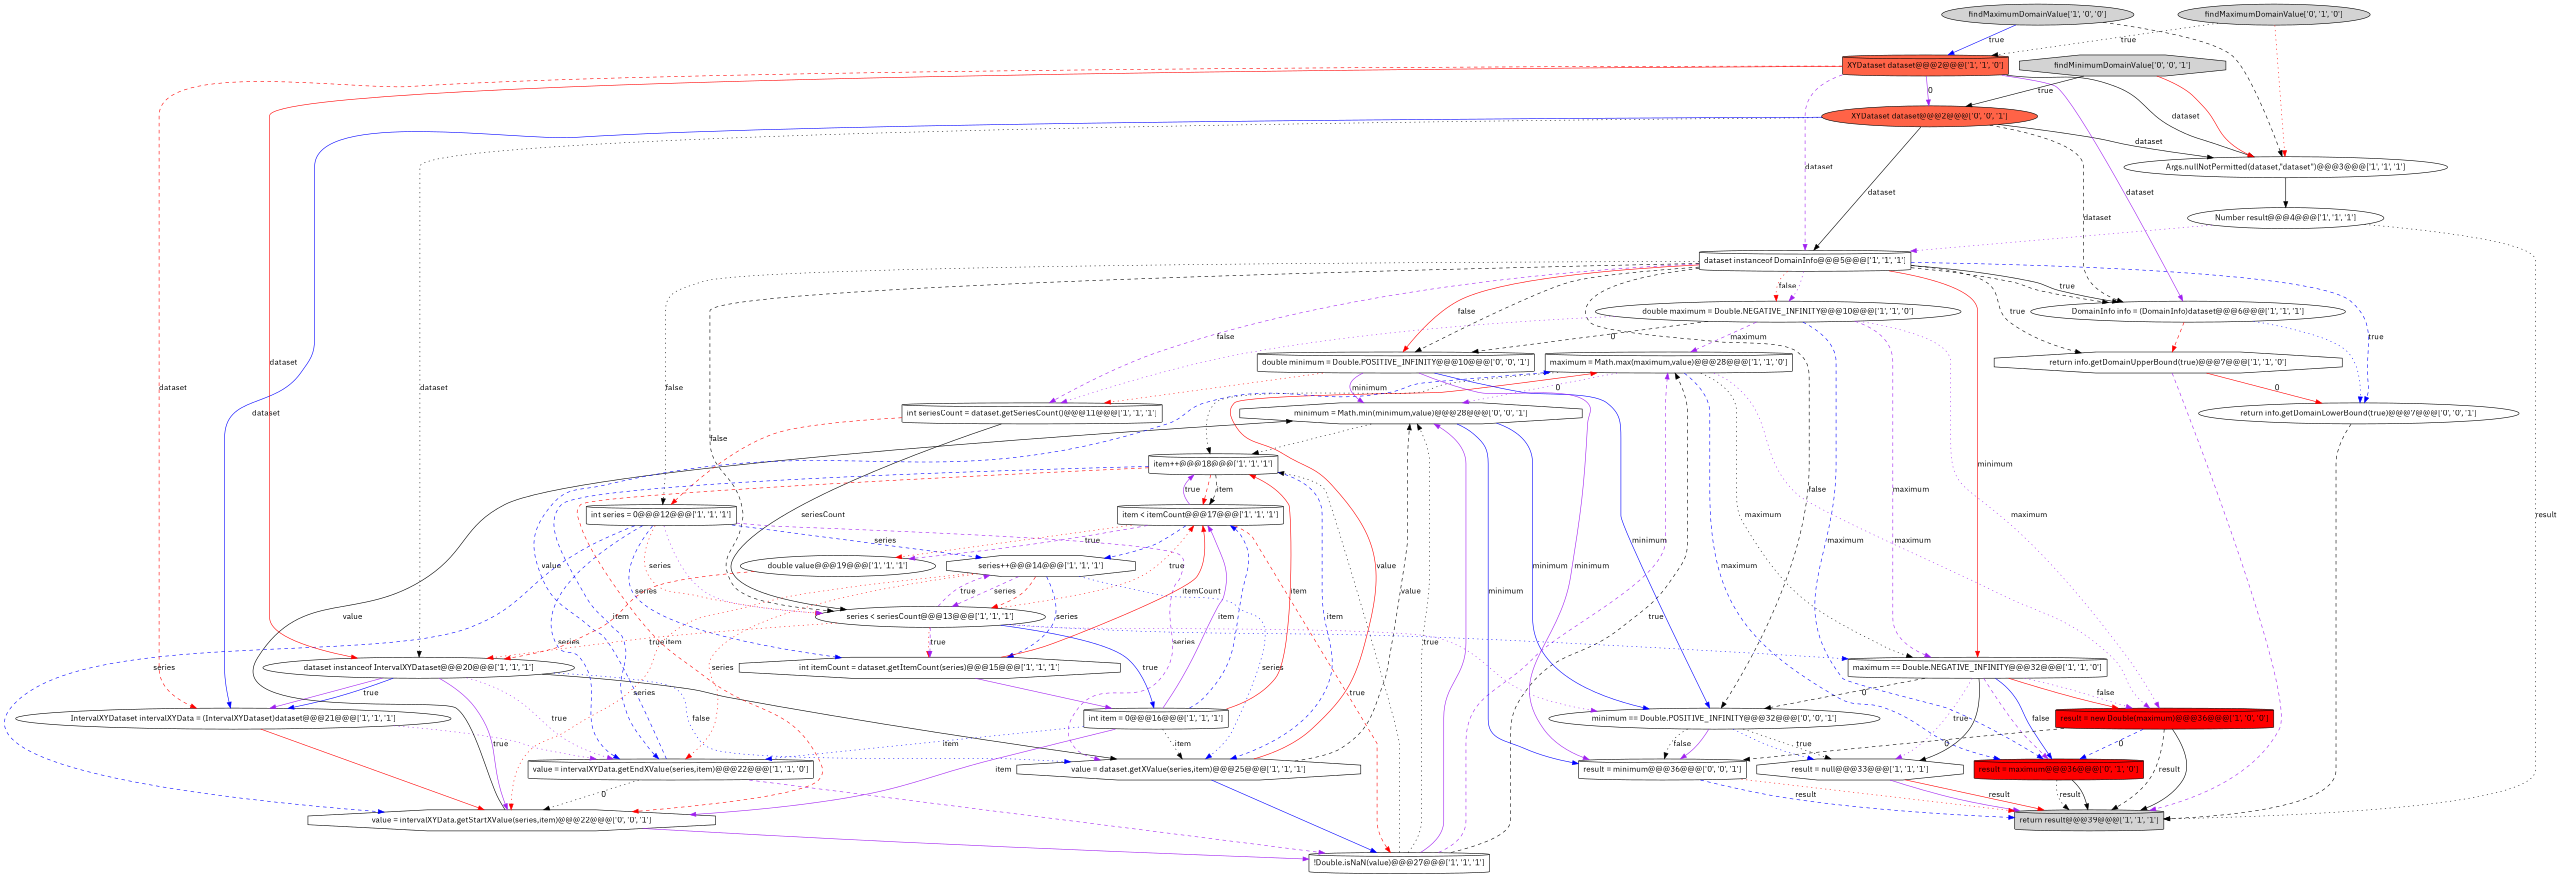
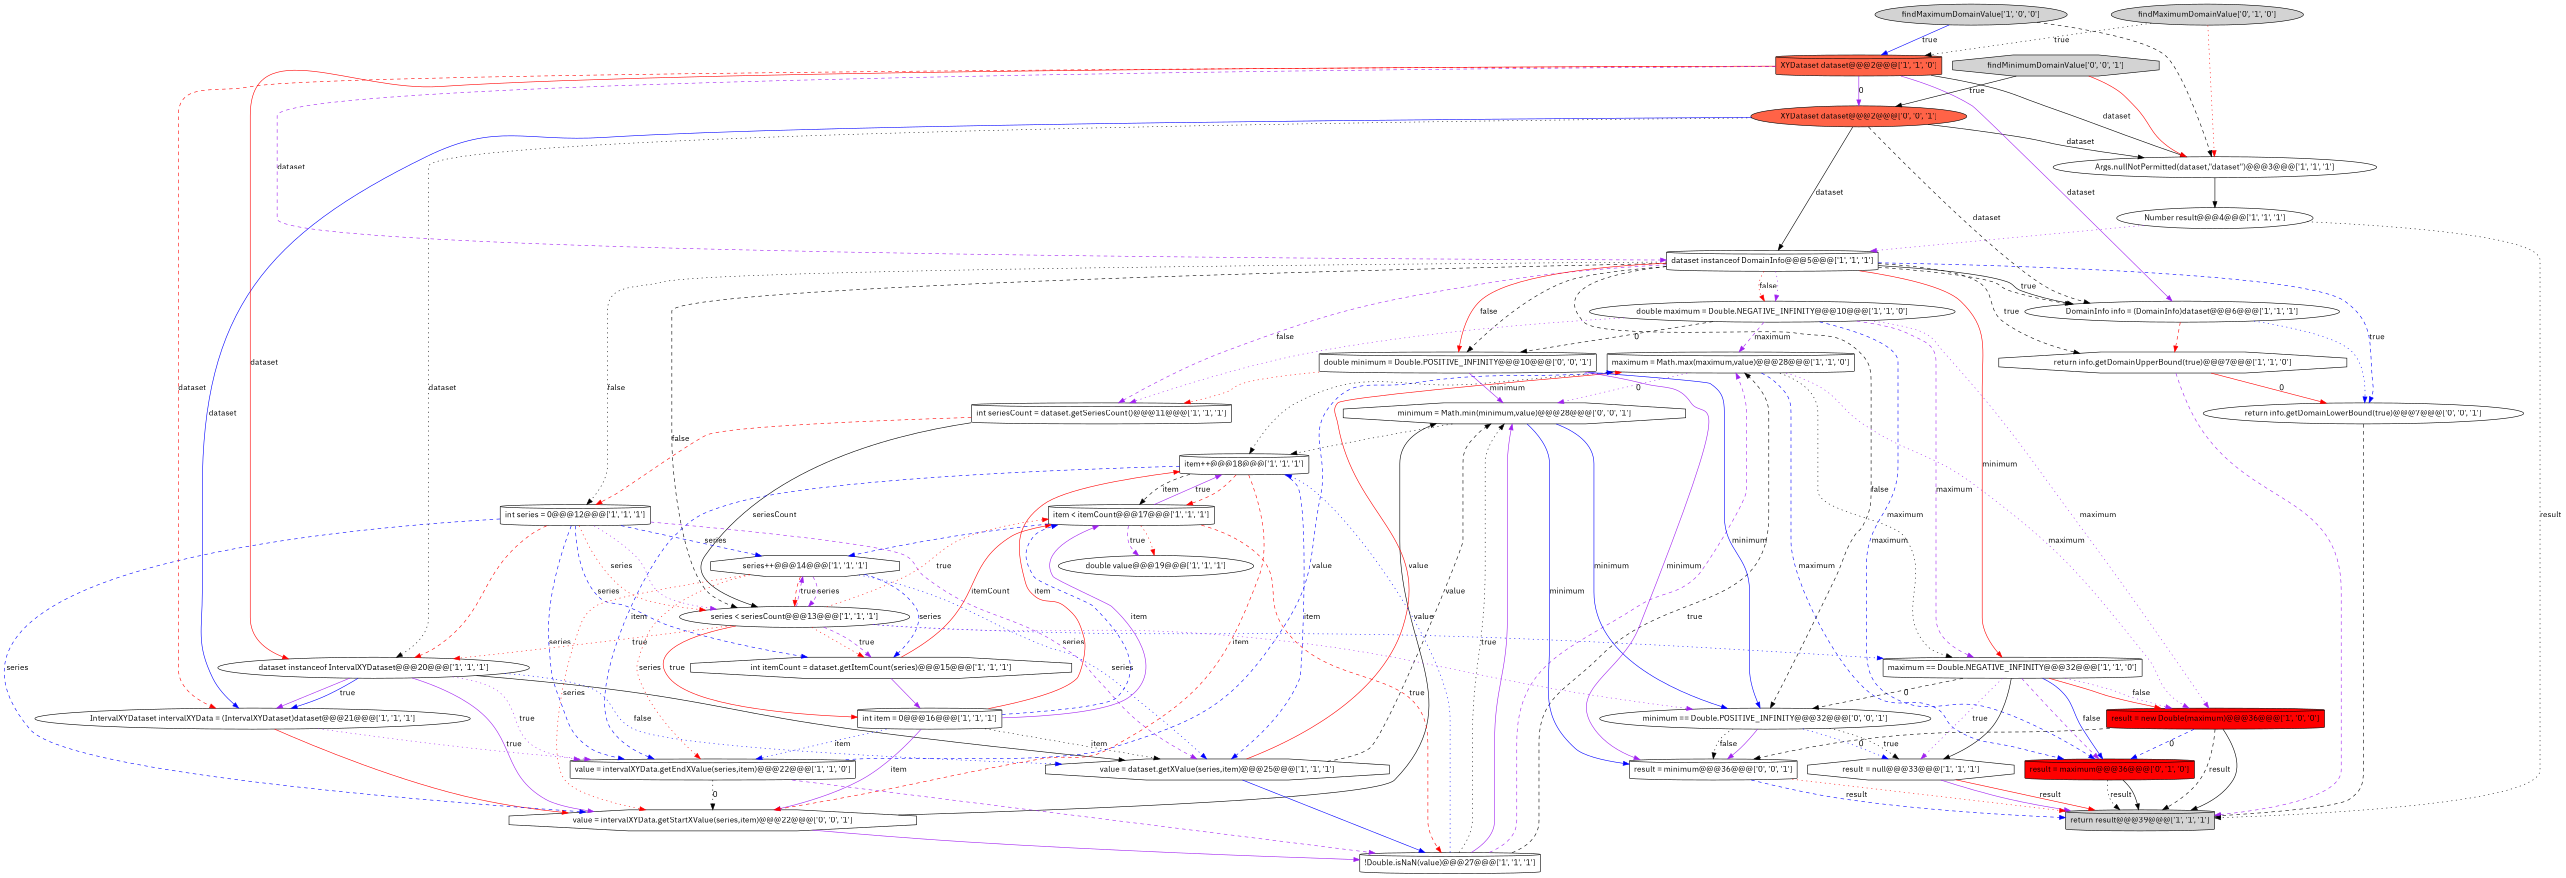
edge "double value@@@19@@@['1', '1', '1']" -> "dataset instanceof IntervalXYDataset@@@20@@@['1', '1', '1']": now "int series = 0@@@12@@@['1', '1', '1']" -> "dataset instanceof IntervalXYDataset@@@20@@@['1', '1', '1']"
edge "series < seriesCount@@@13@@@['1', '1', '1']" -> "int item = 0@@@16@@@['1', '1', '1']": color blue -> red
edge "!Double.isNaN(value)@@@27@@@['1', '1', '1']" -> "item++@@@18@@@['1', '1', '1']": color black -> blue
